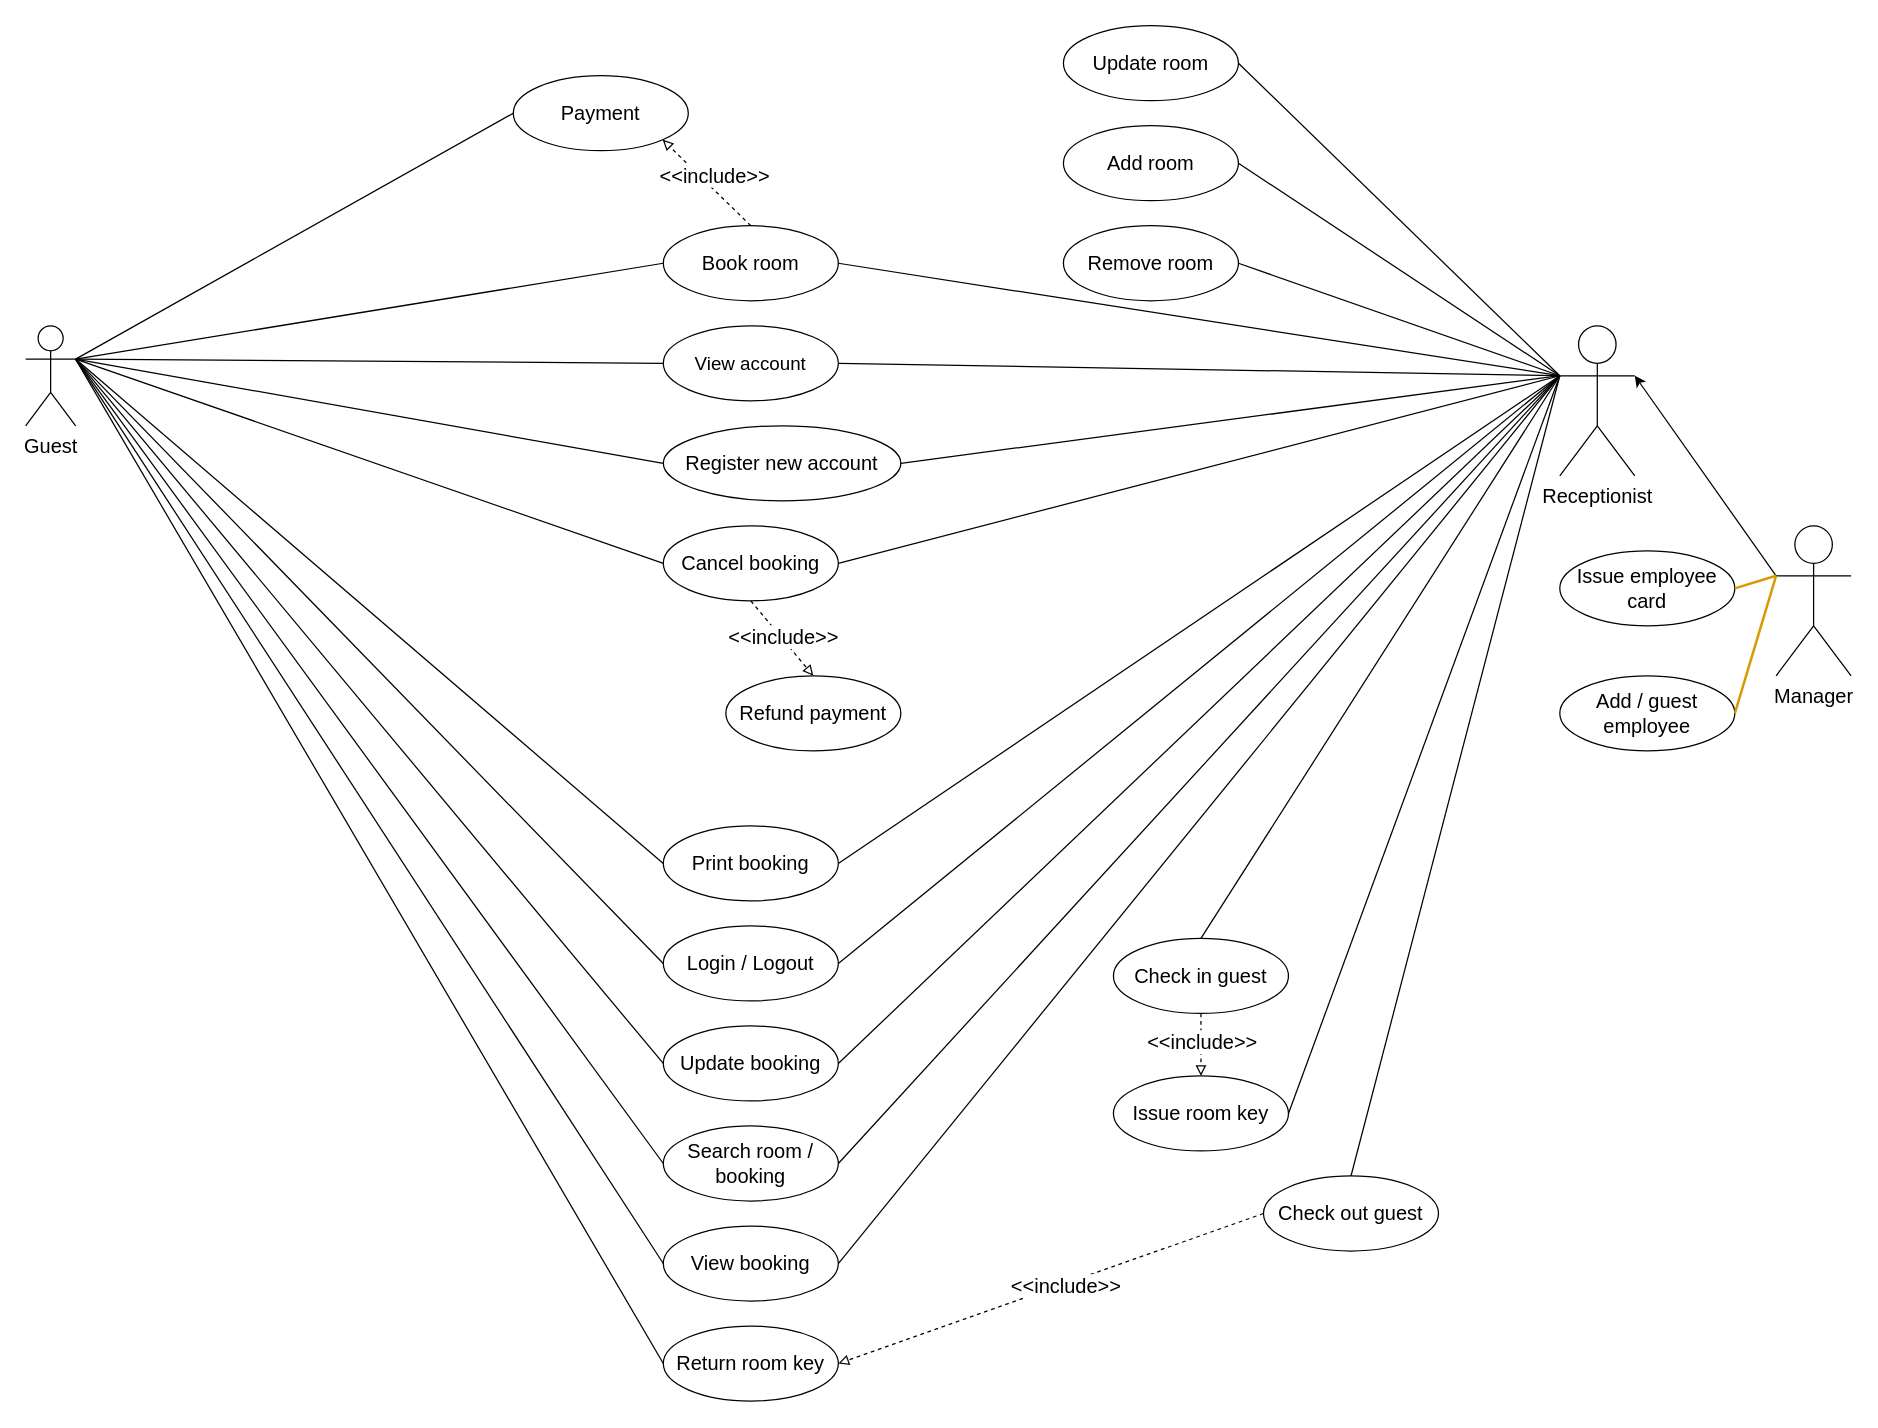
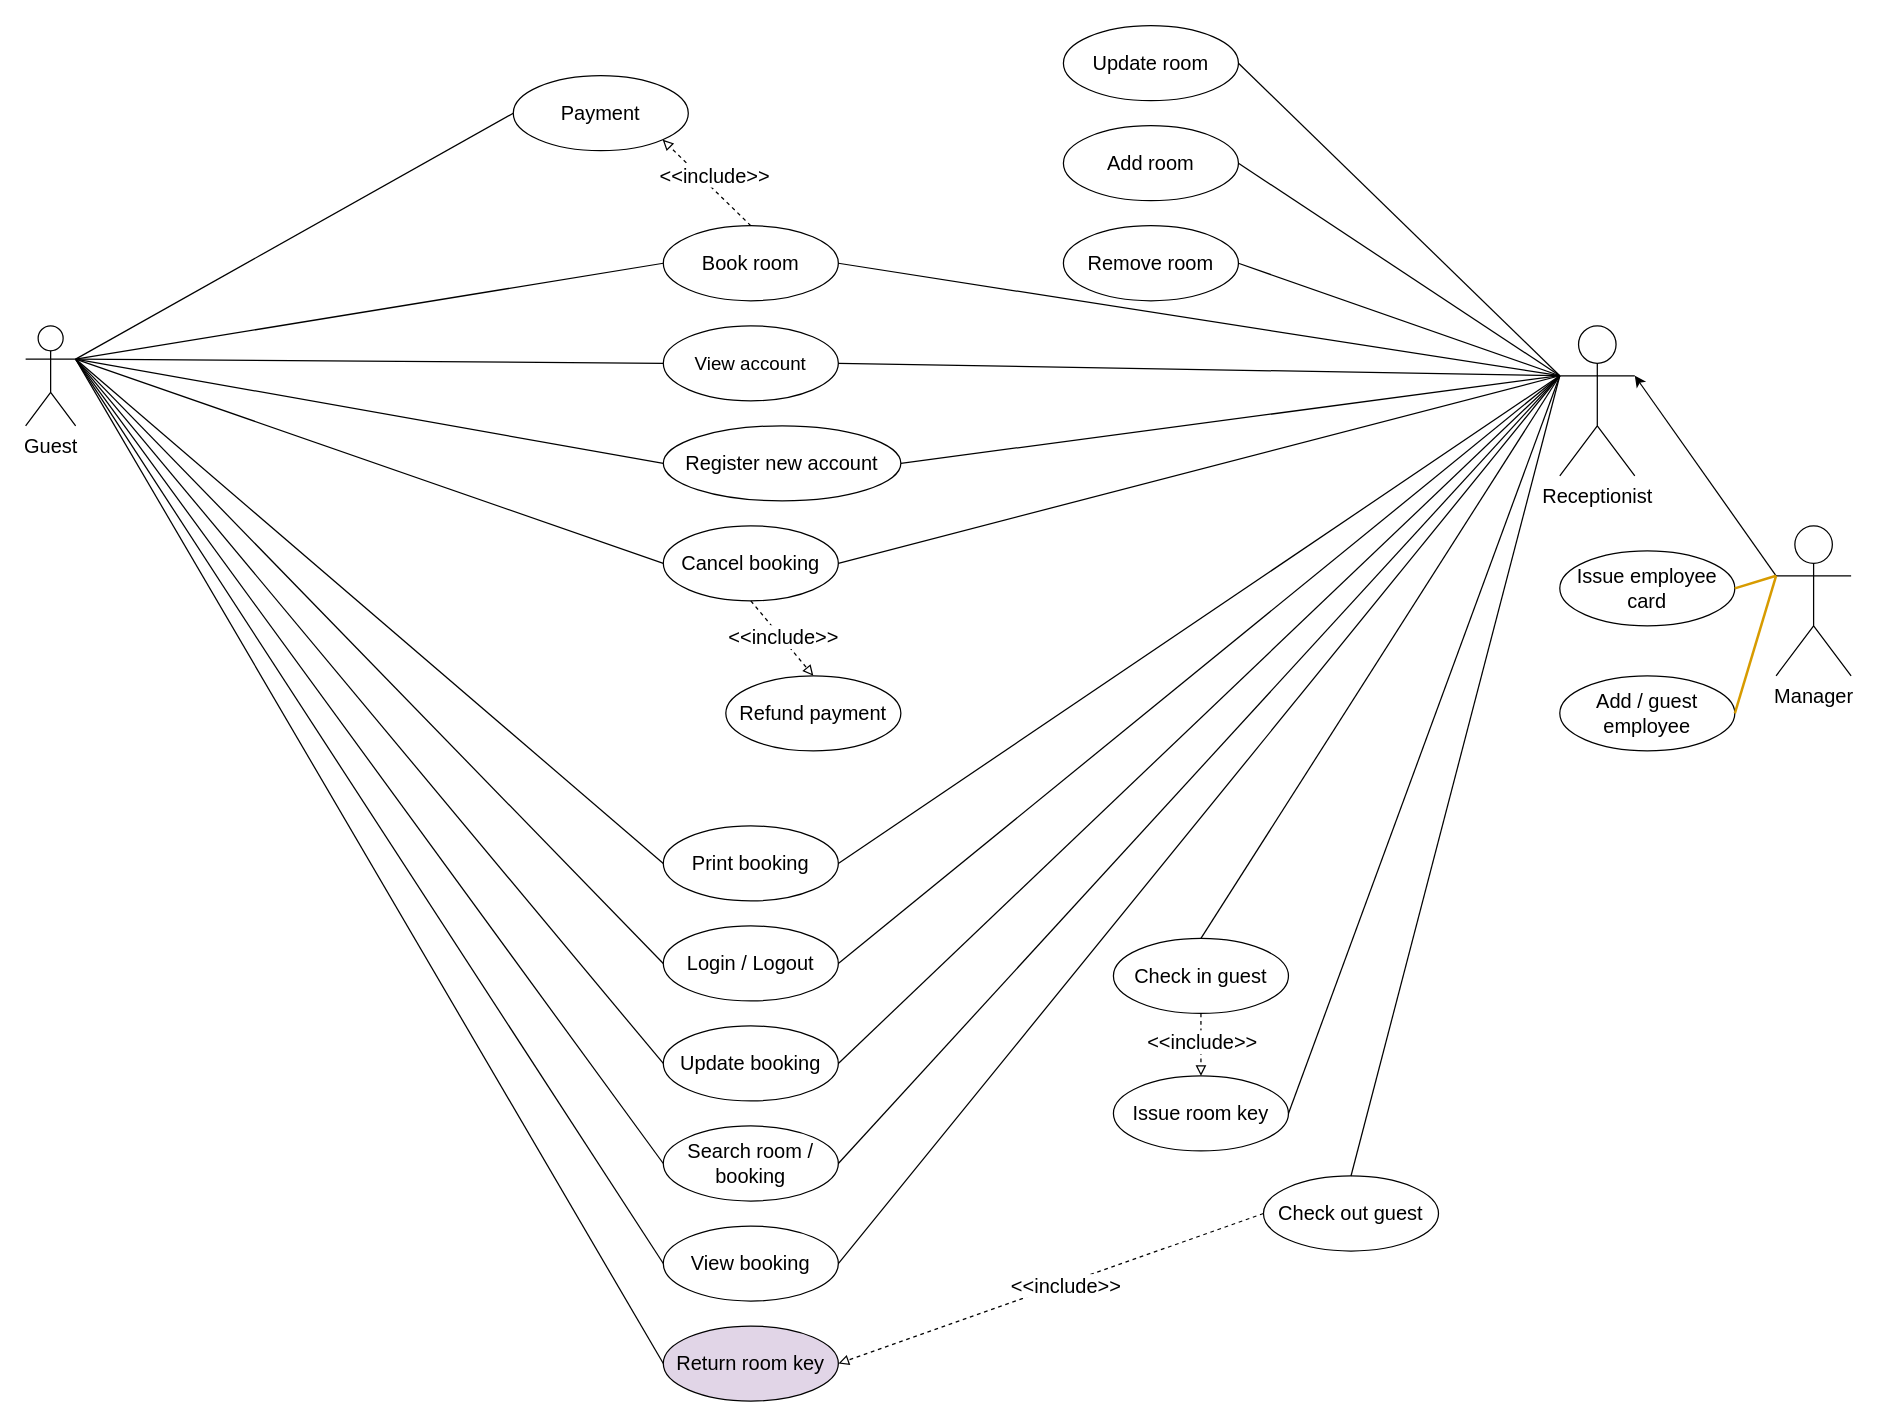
node "Return room key": fillcolor #ffffff -> #e1d5e7
